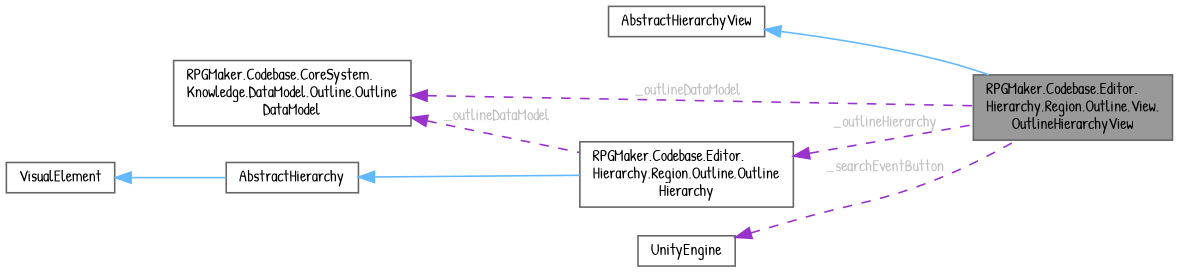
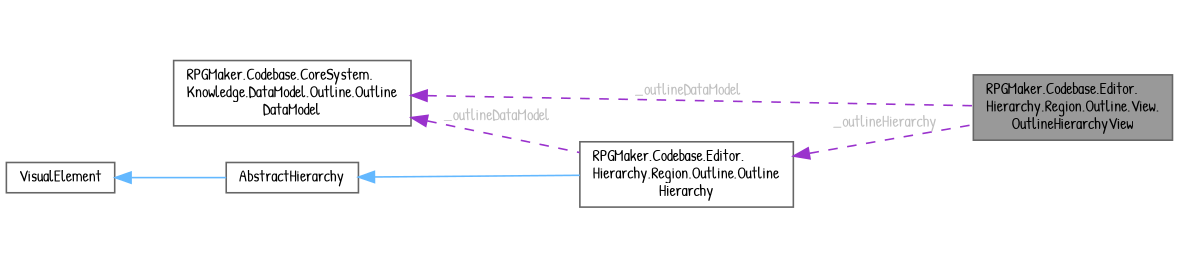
node "AbstractHierarchyView": removed
node "UnityEngine": removed
